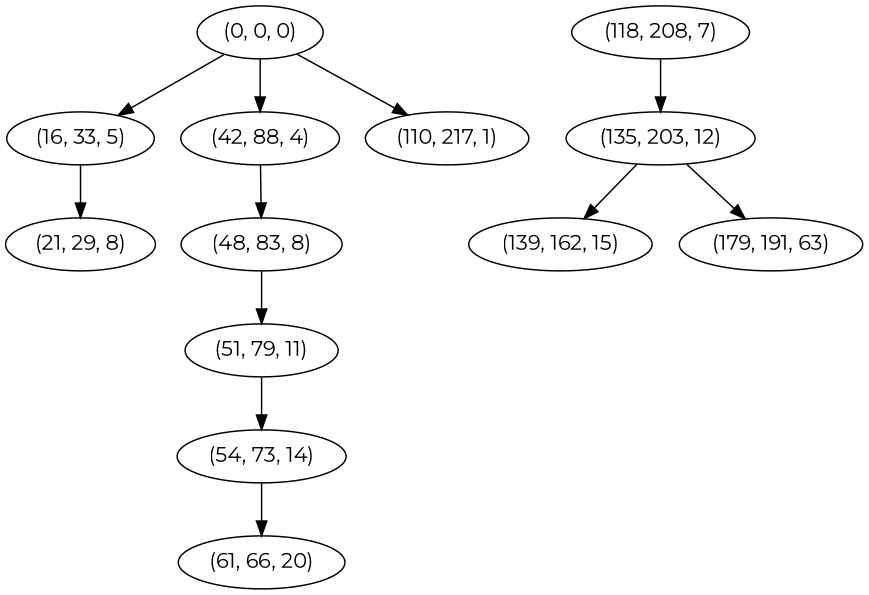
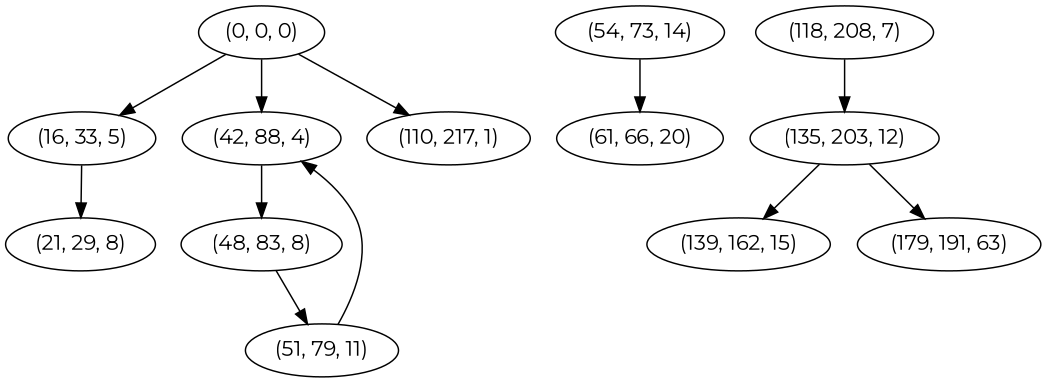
edge "(51, 79, 11)" -> "(54, 73, 14)": now "(51, 79, 11)" -> "(42, 88, 4)"
